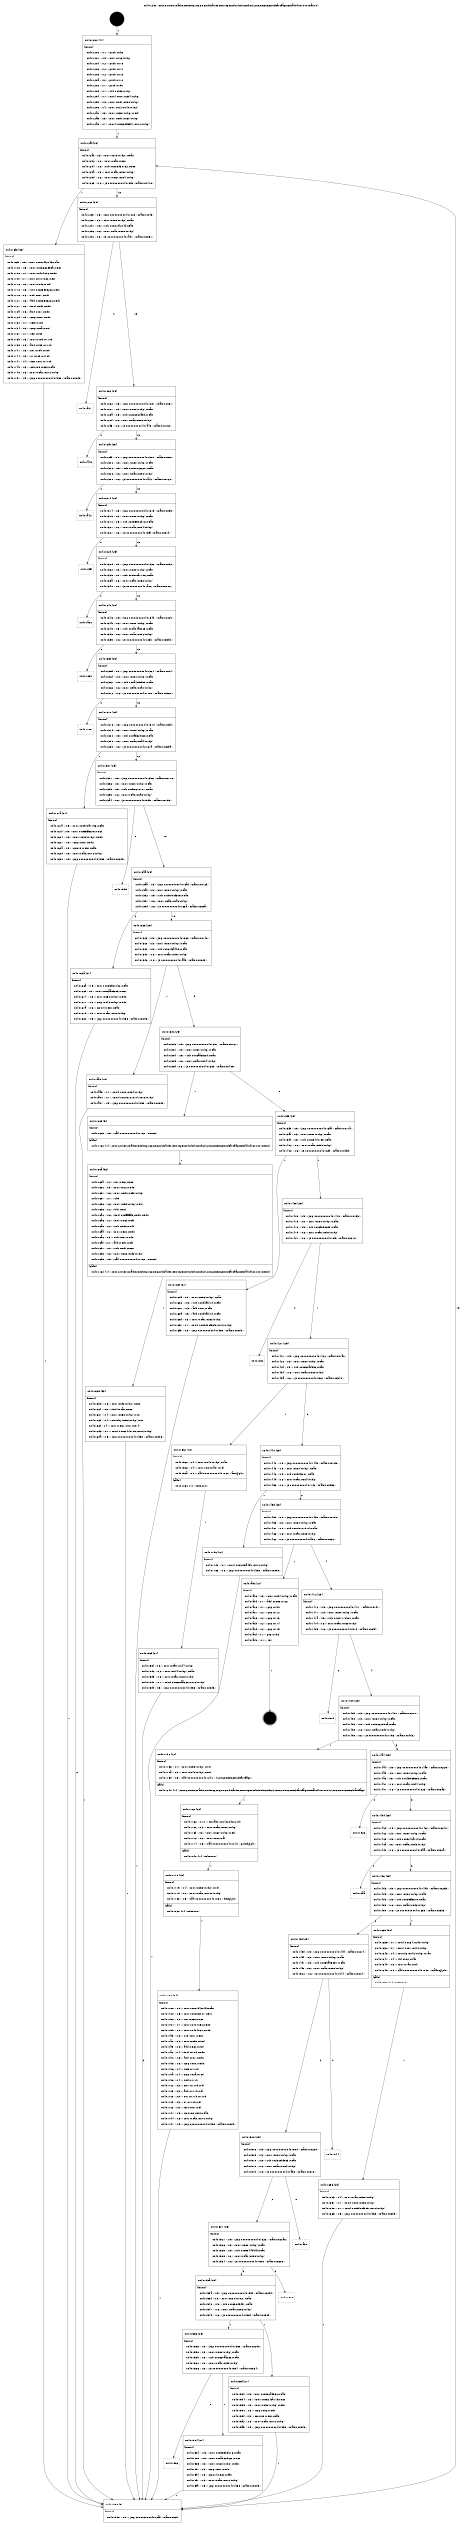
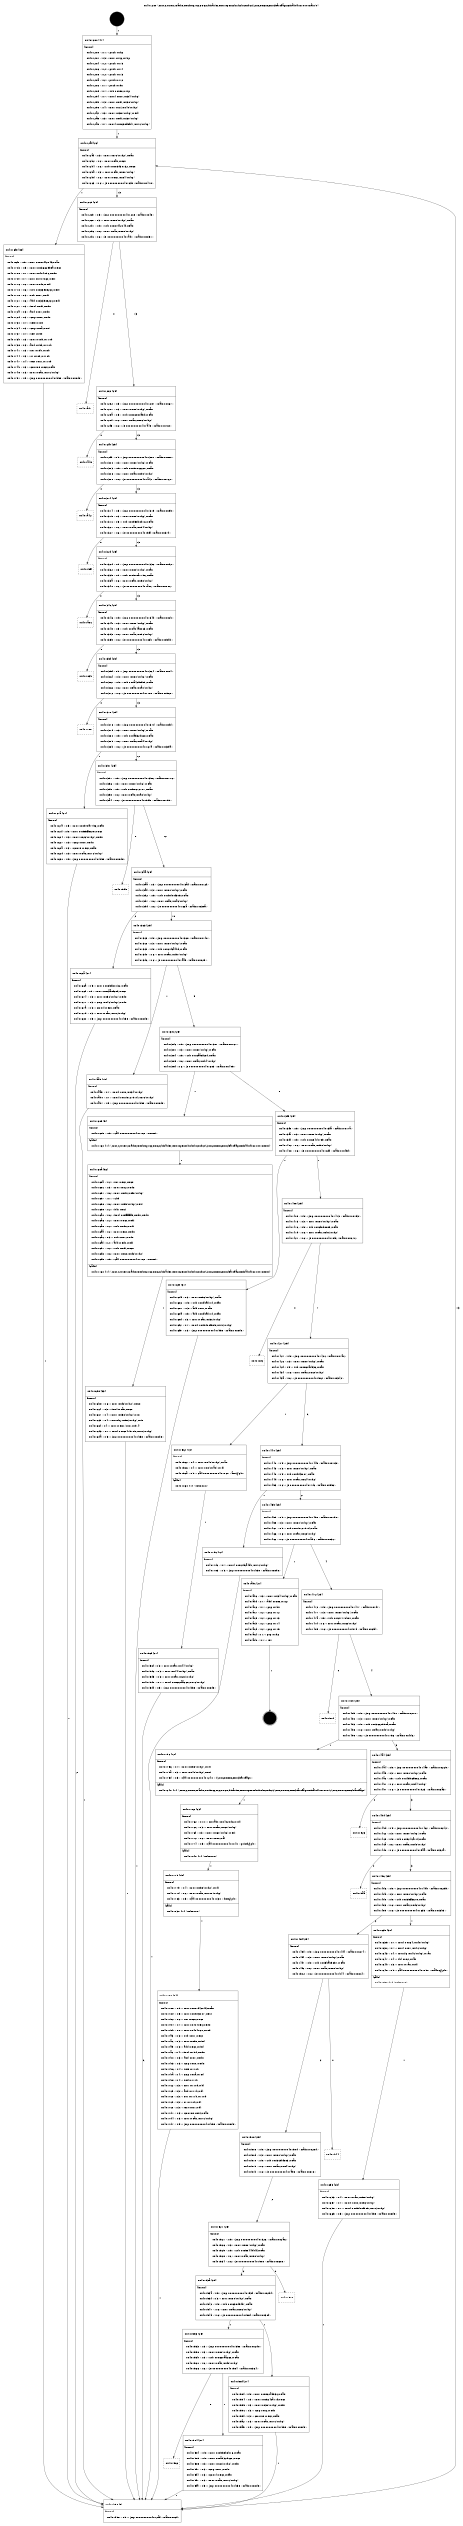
node "0x401a98": removed
